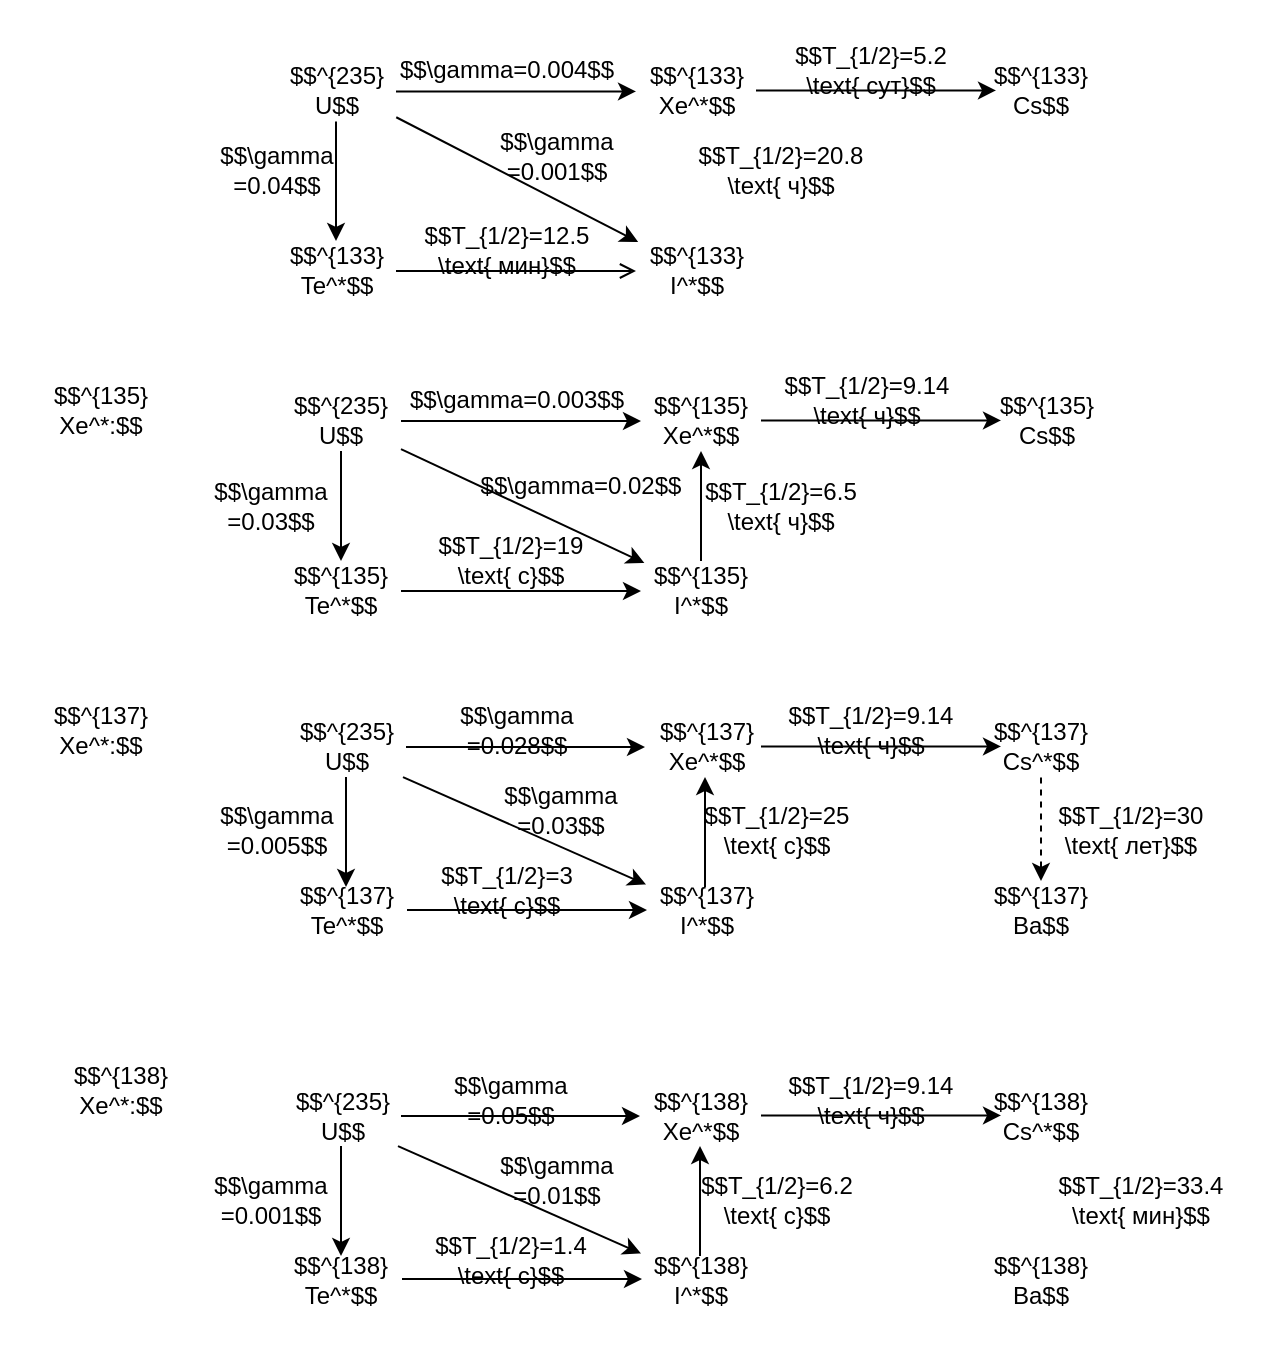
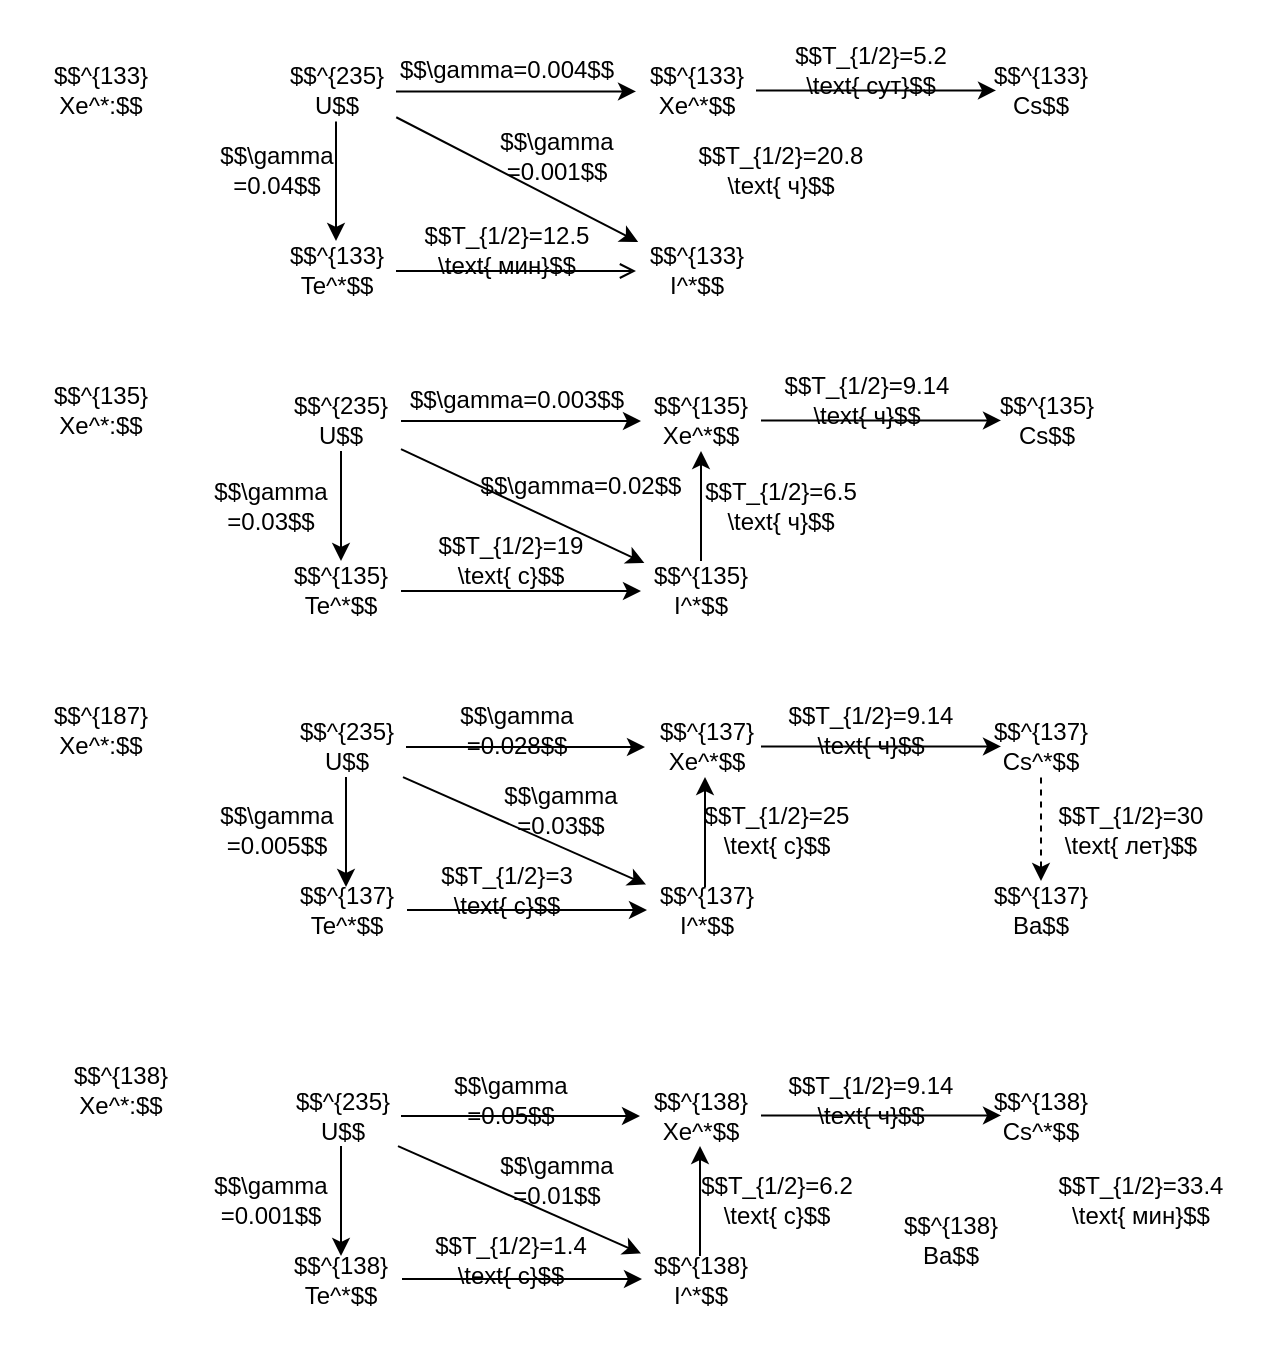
node "$$^{133} Xe^*:$$": added
node "$$^{137} Xe^*:$$": label "$$^{137} Xe^*:$$" -> "$$^{187} Xe^*:$$"
node "$$^{138} Ba$$": moved (1041, 1280) -> (951, 1240)
